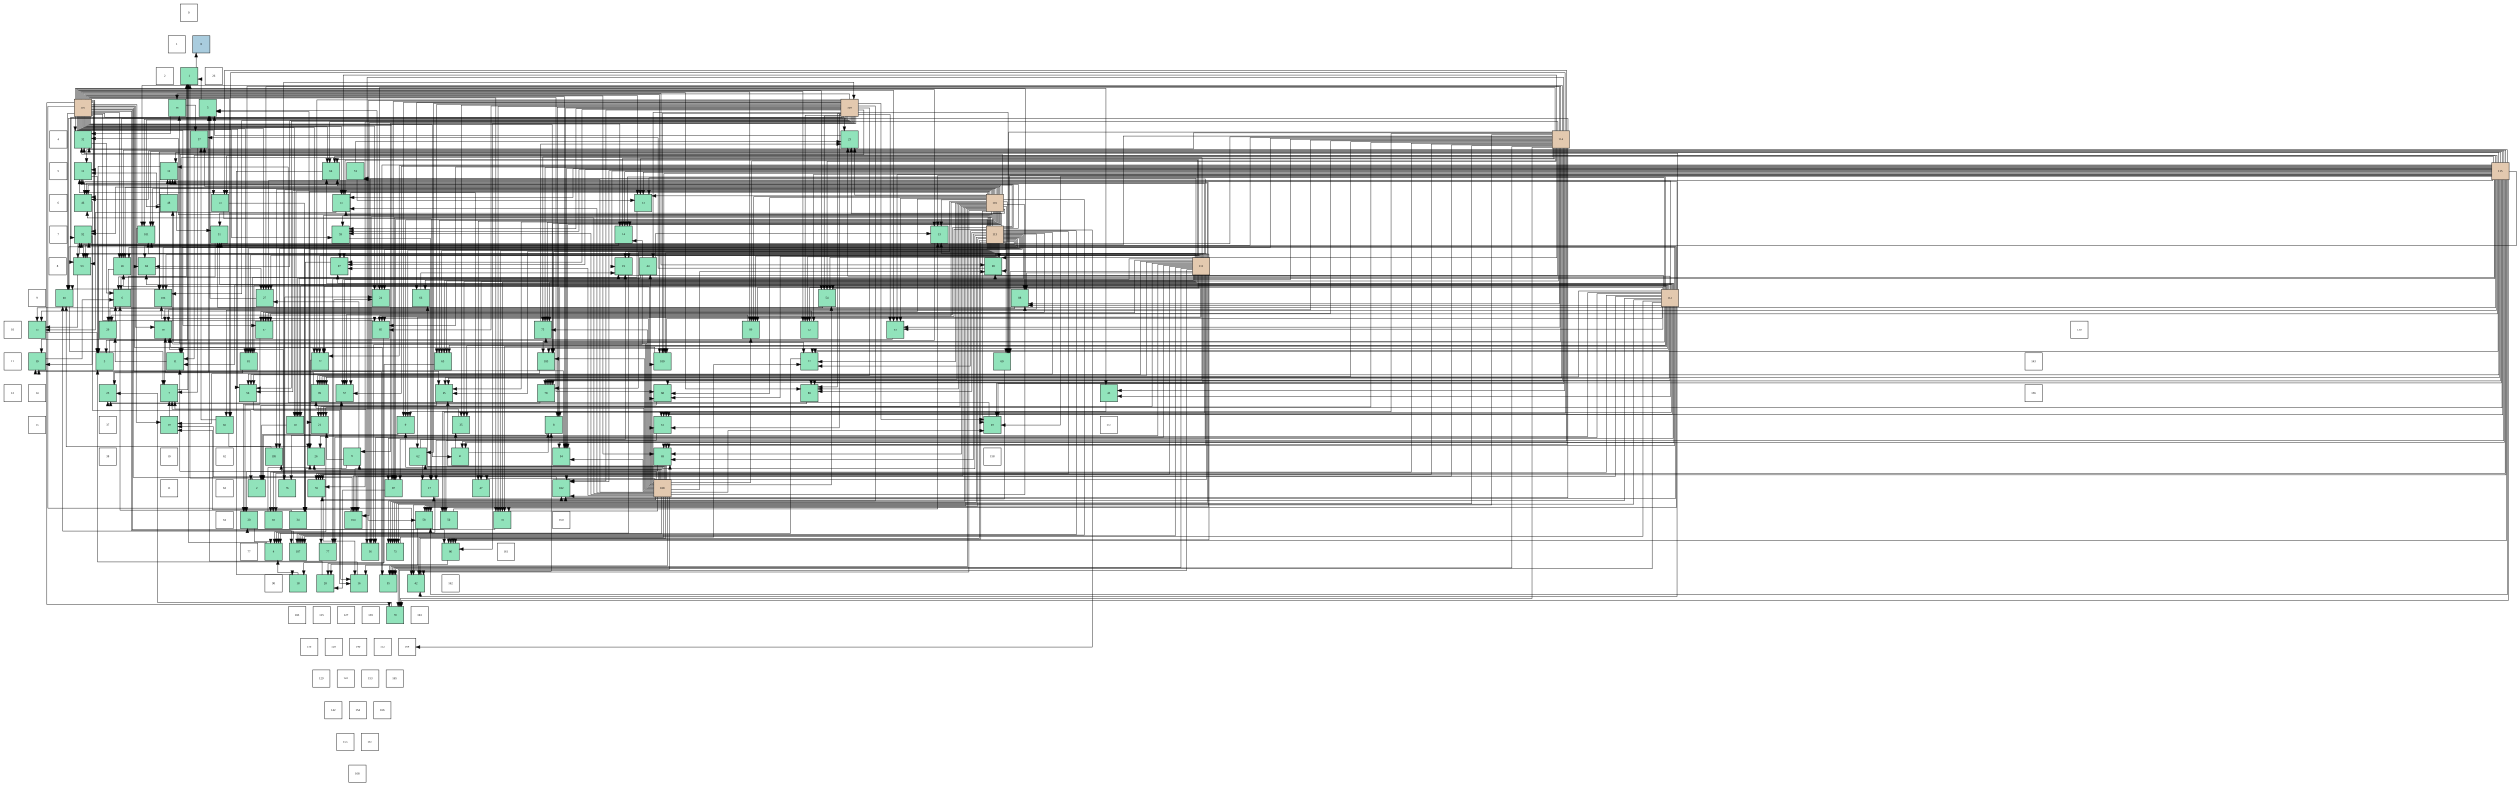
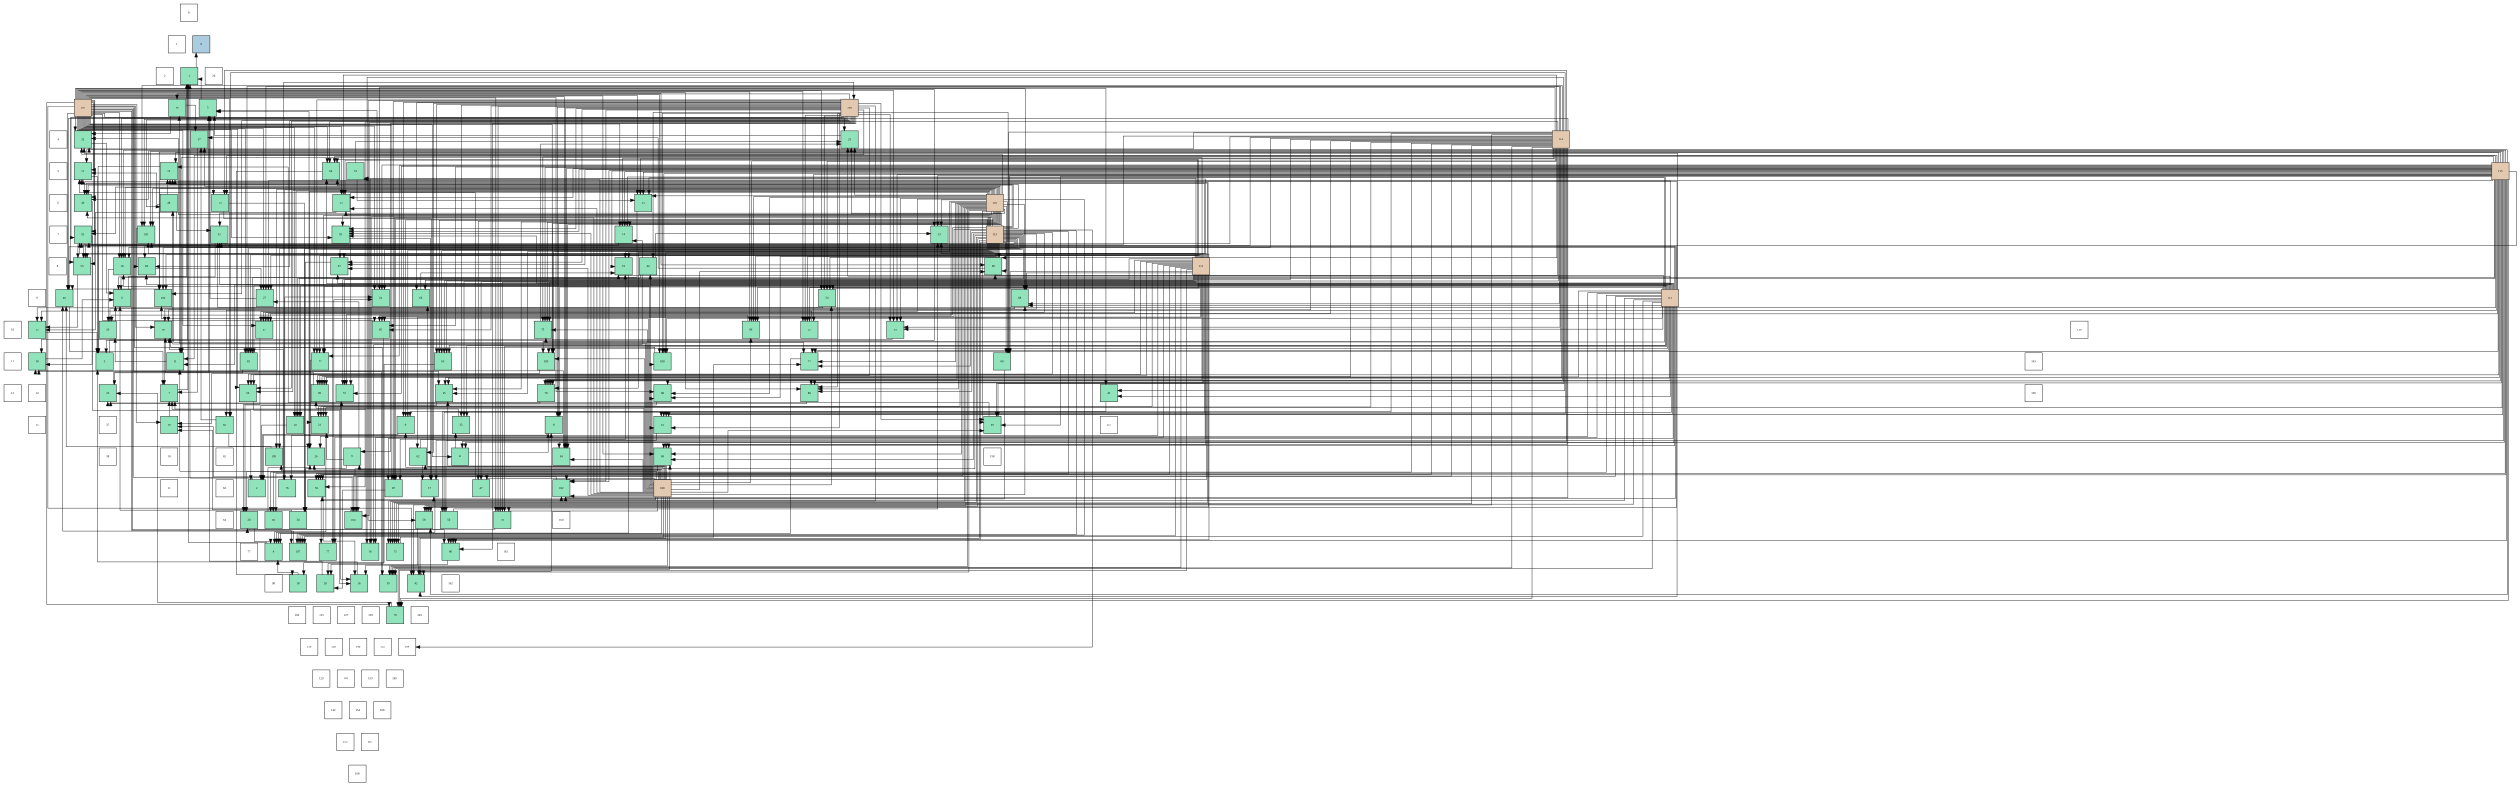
edge "112" -> "59": added
